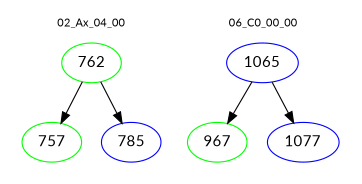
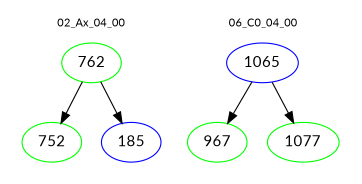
cluster "06_C0_00_00": label "06_C0_00_00" -> "06_C0_04_00"
node "757": label "757" -> "752"
node "785": label "785" -> "185"
node "1077": color blue -> green
